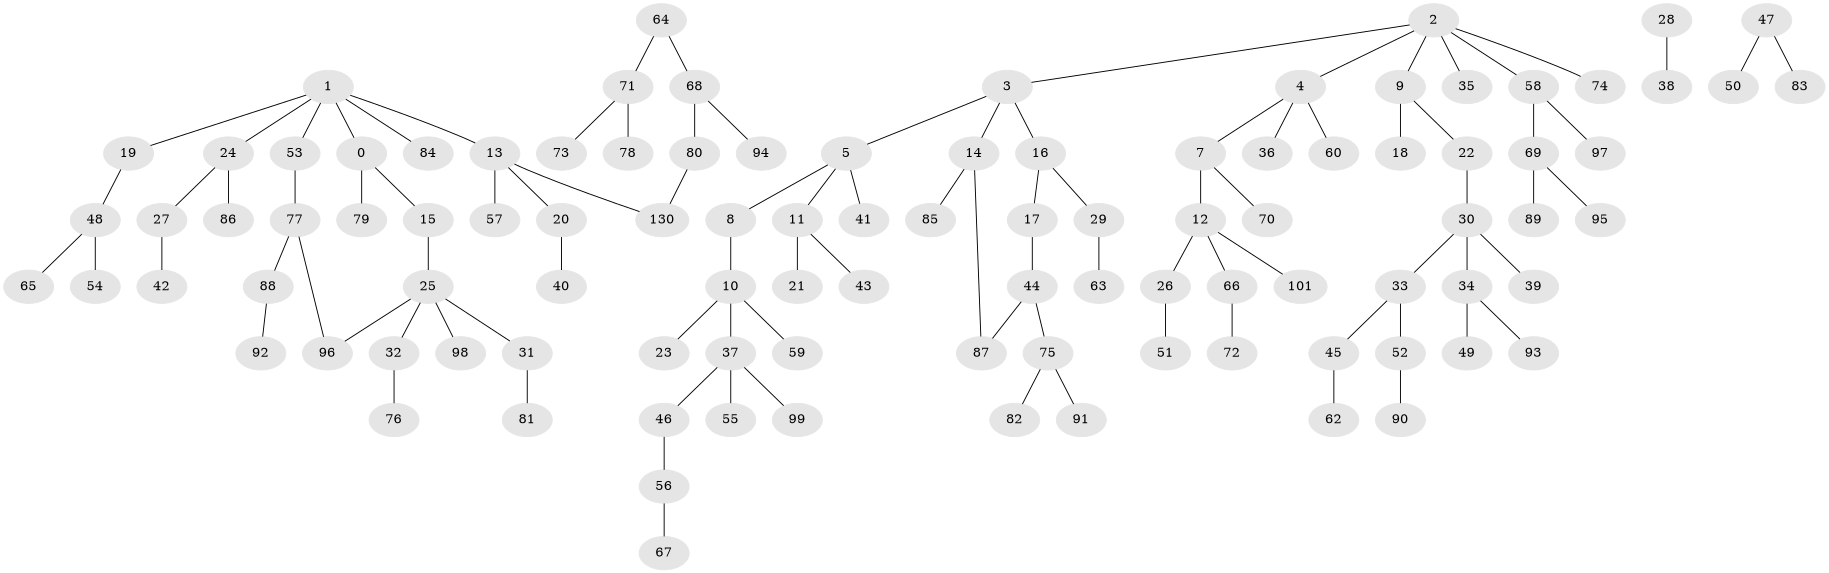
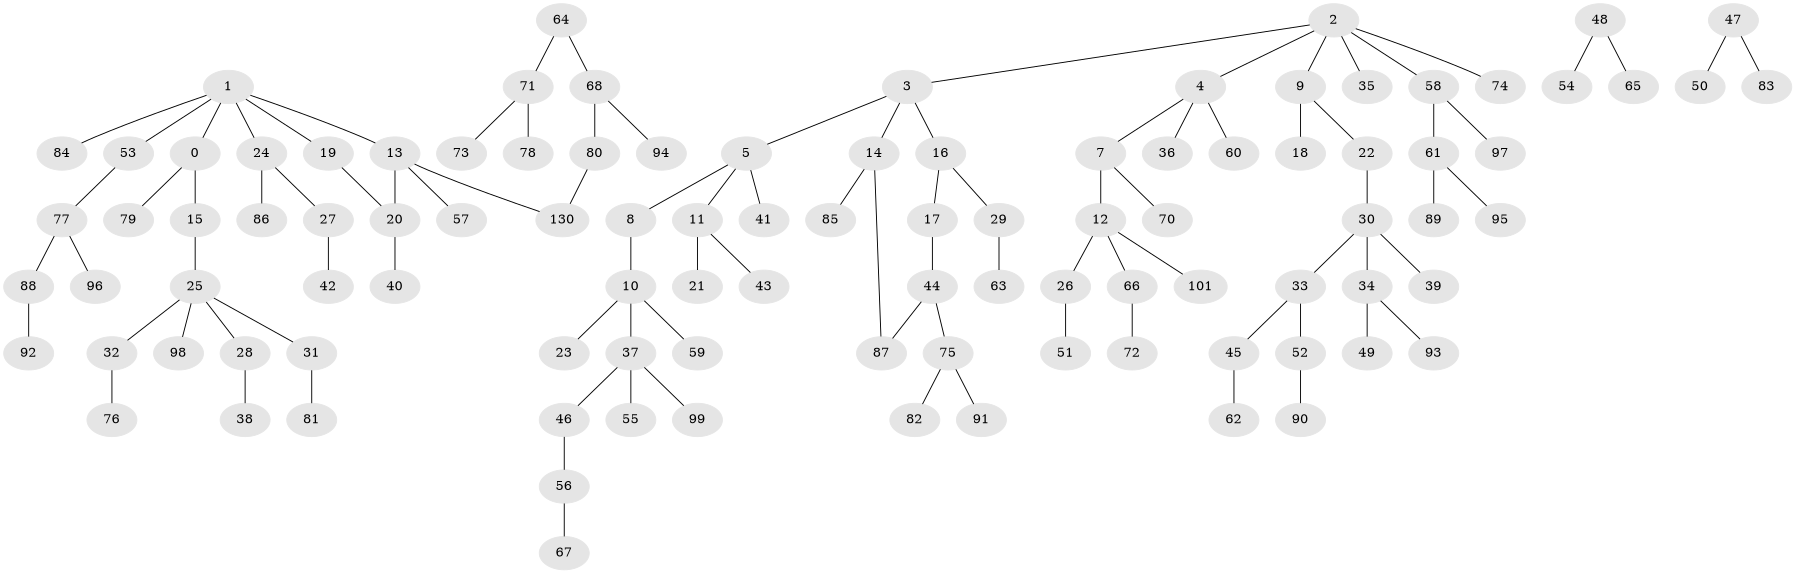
node "69": label "69" -> "61"
edge "19" -- "48": now "19" -- "20"
edge "25" -- "96": now "25" -- "28"
